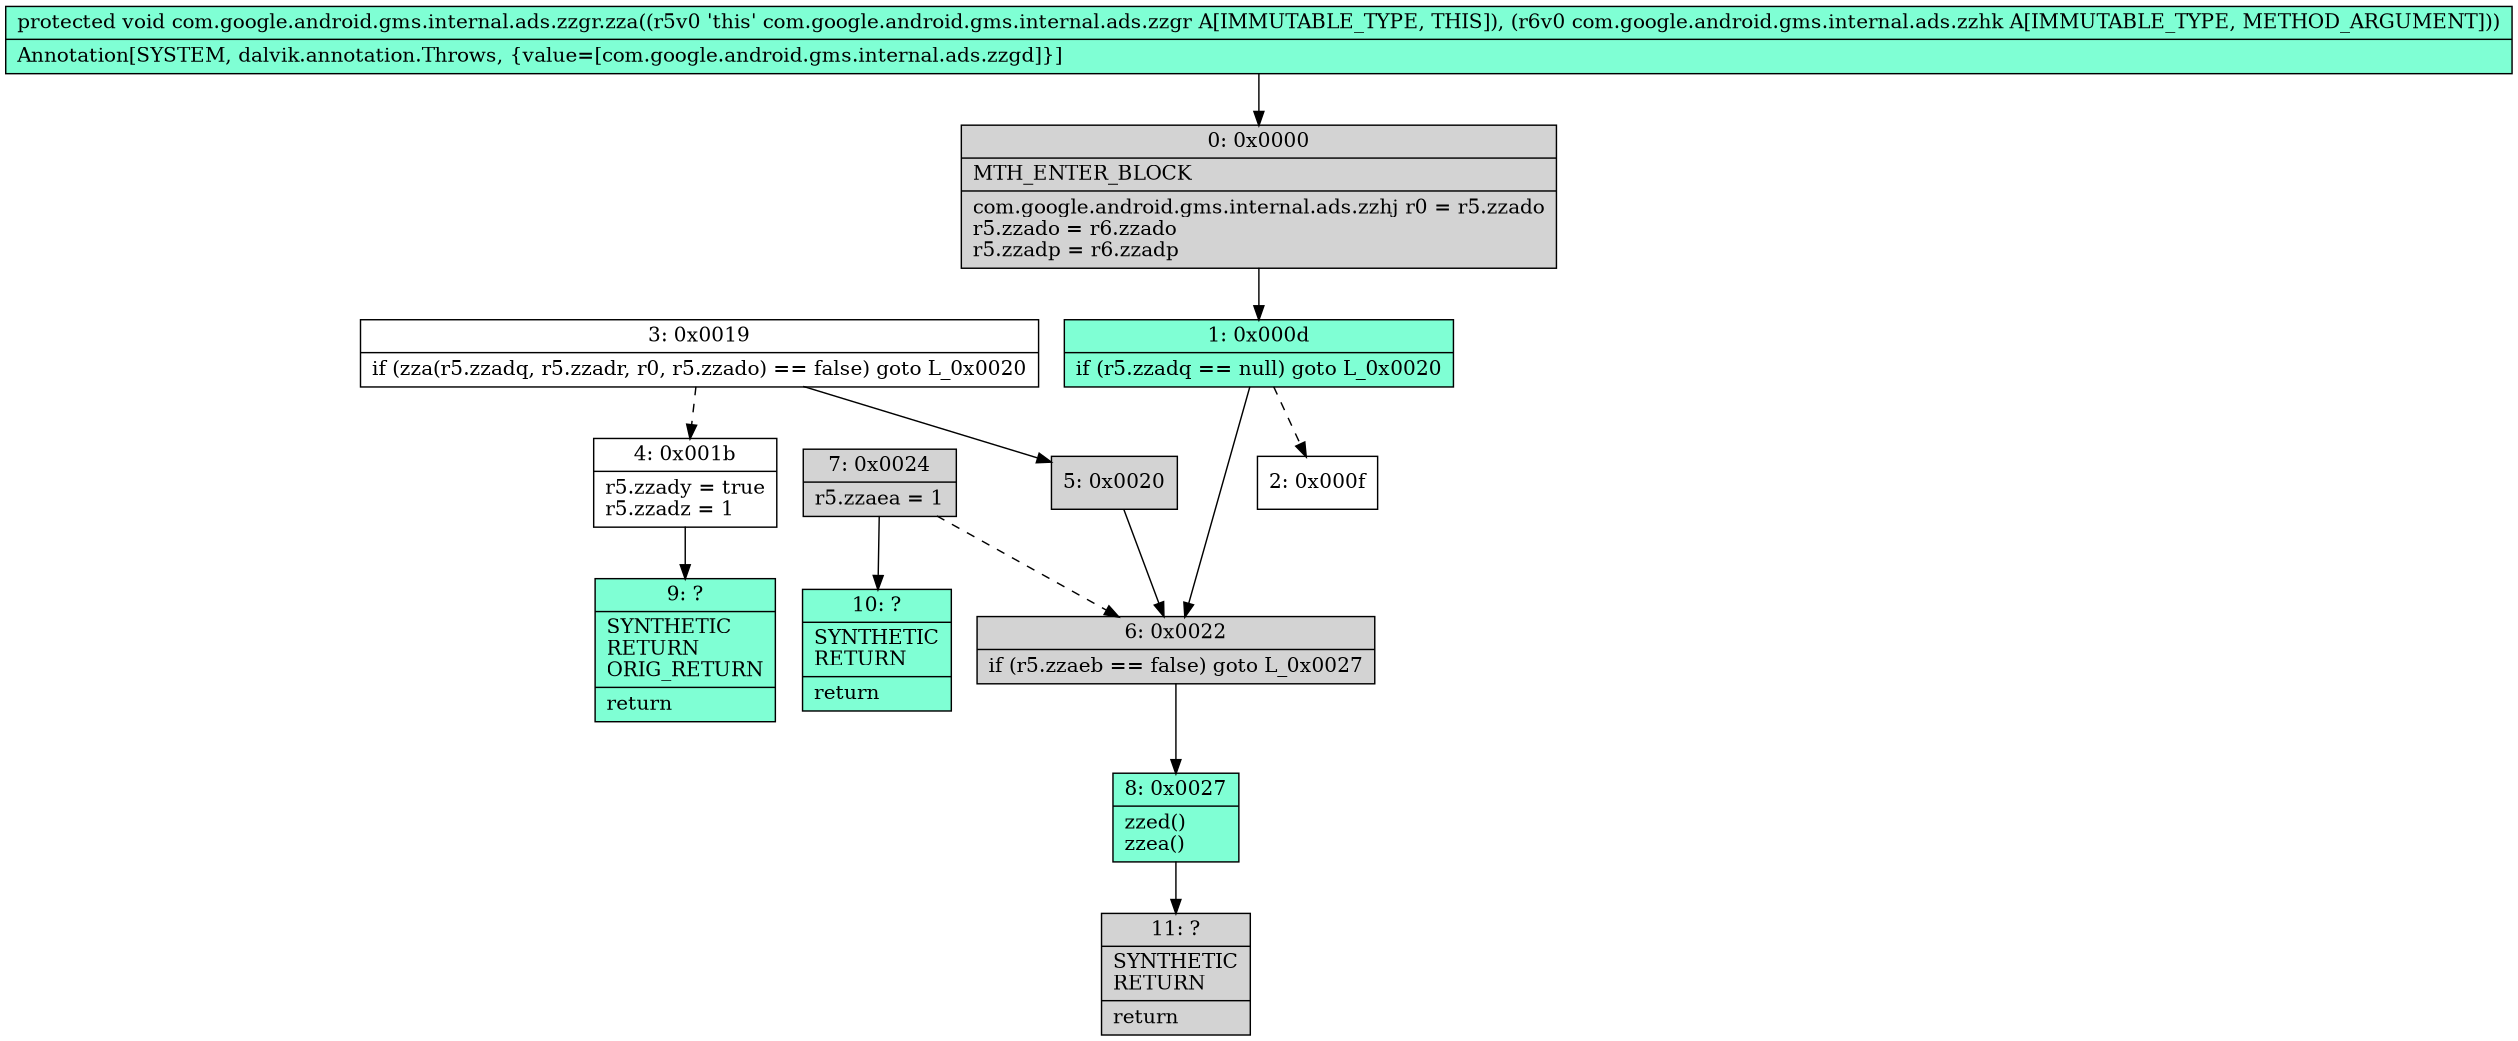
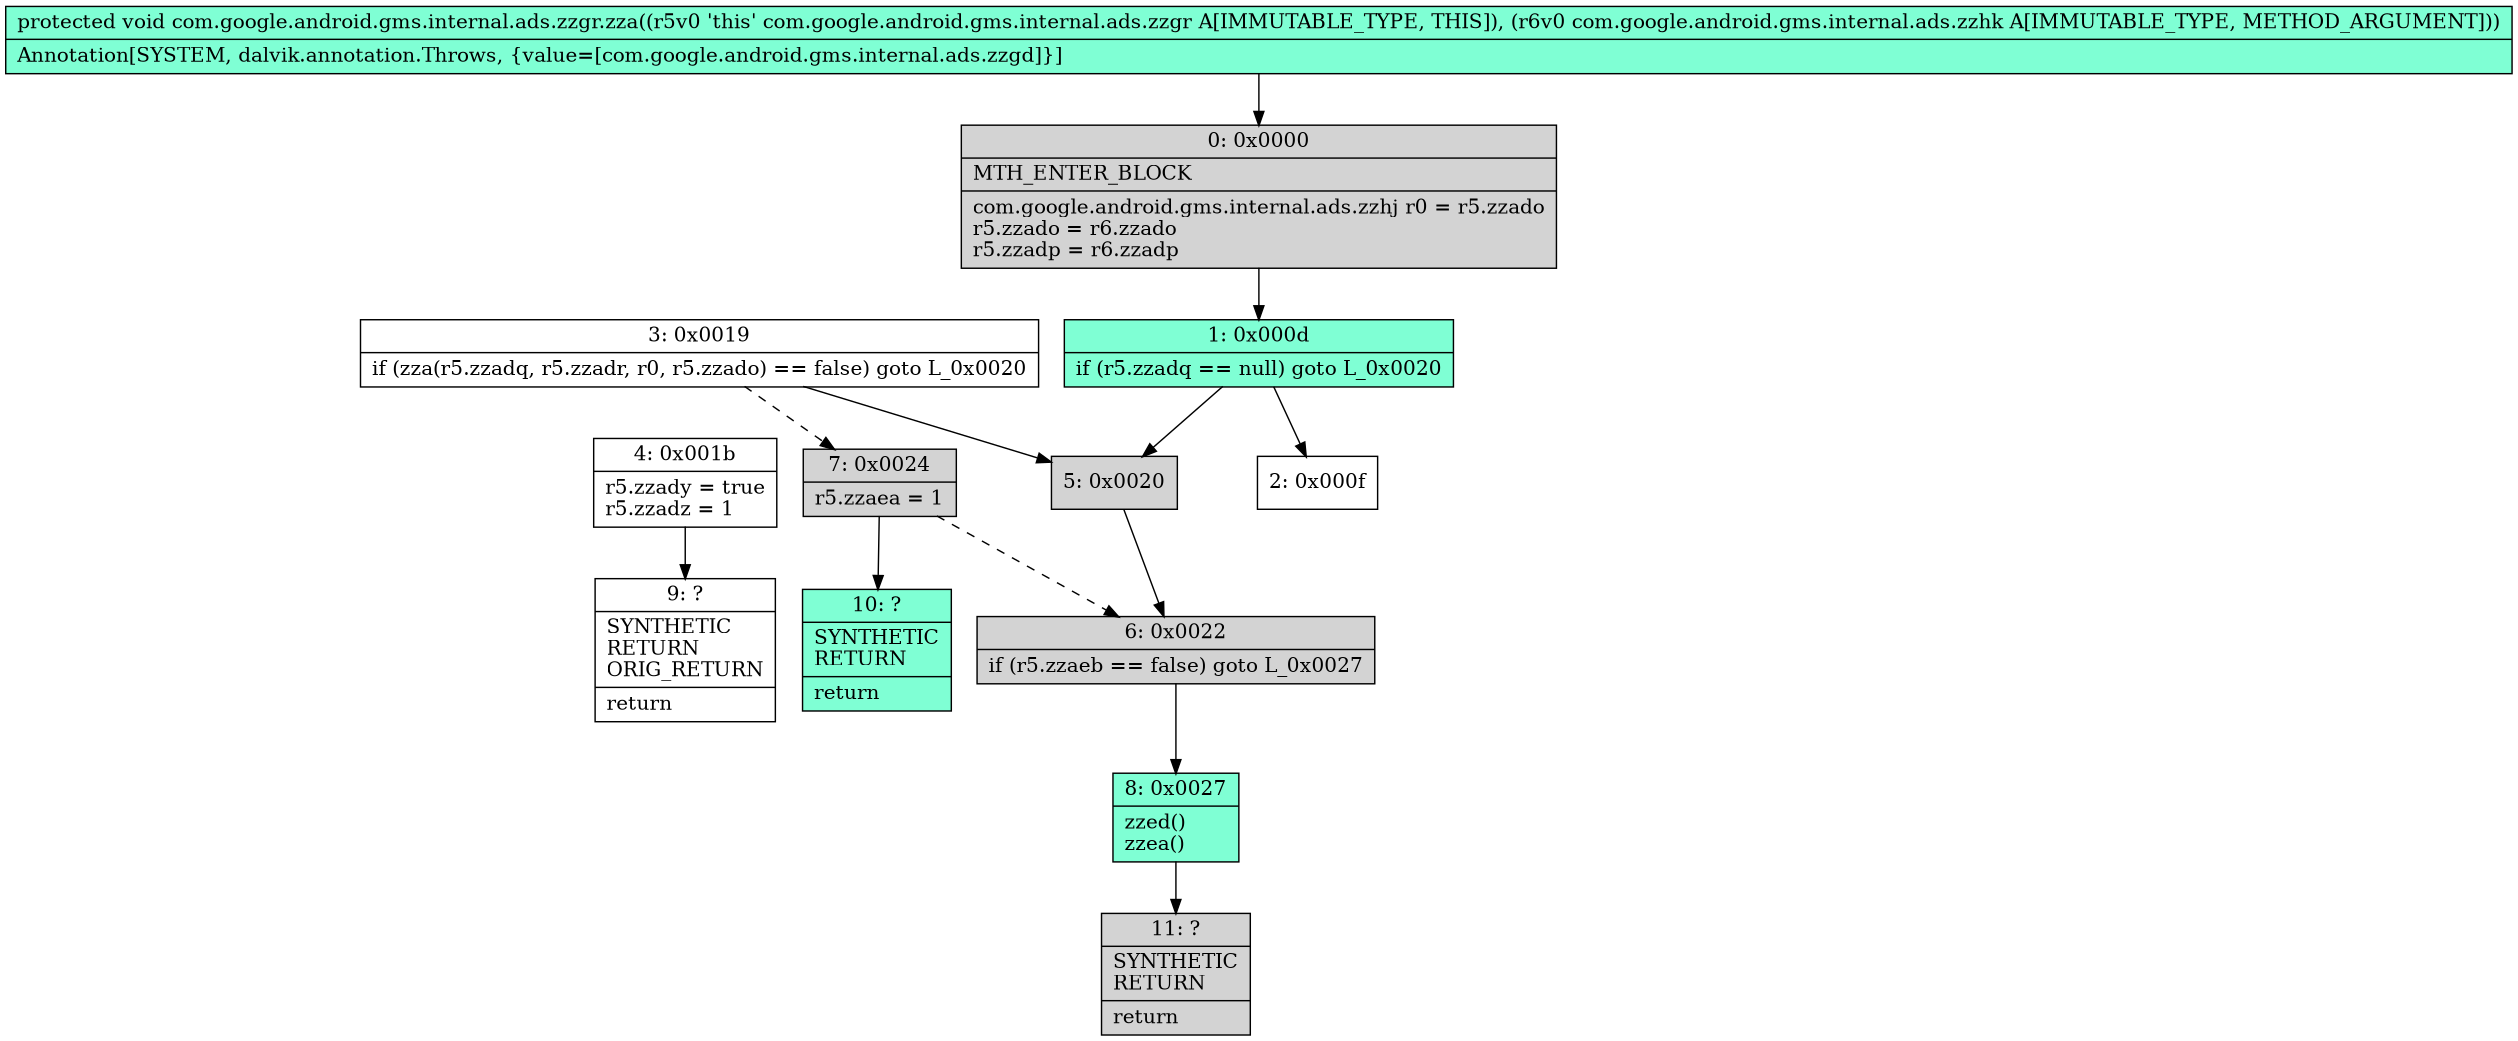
edge "3: 0x0019" -> "4: 0x001b": now "3: 0x0019" -> "7: 0x0024"
edge "1: 0x000d" -> "2: 0x000f": style dashed -> solid
edge "1: 0x000d" -> "6: 0x0022": now "1: 0x000d" -> "5: 0x0020"
node "9: ?": fillcolor aquamarine -> white
